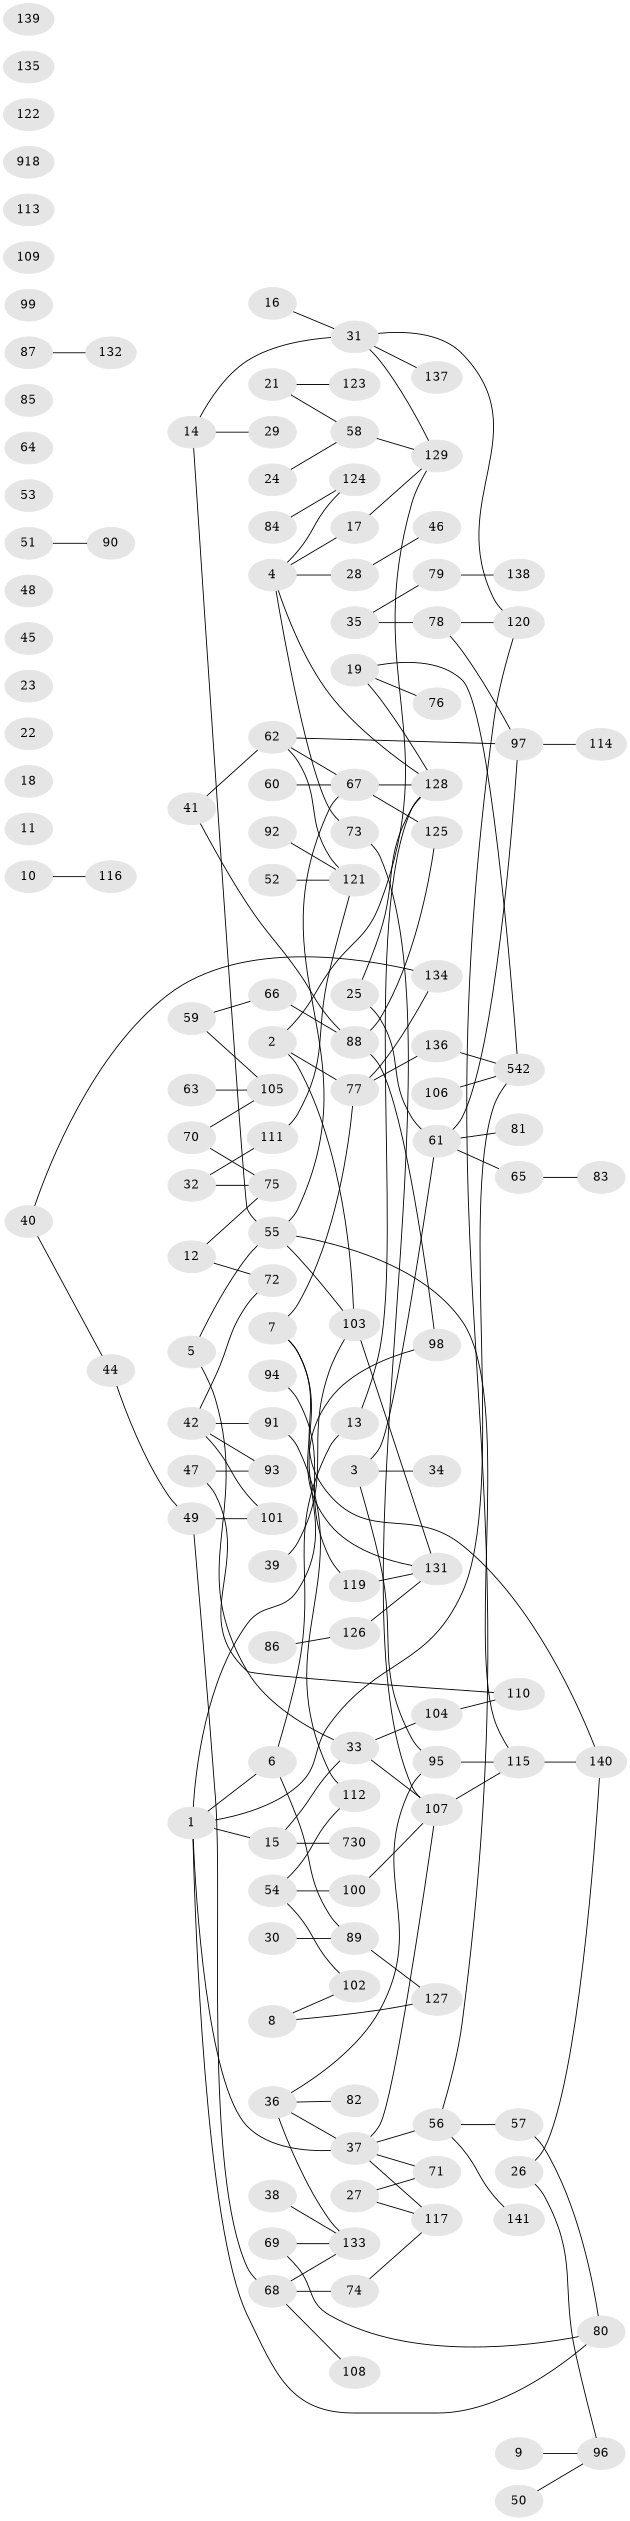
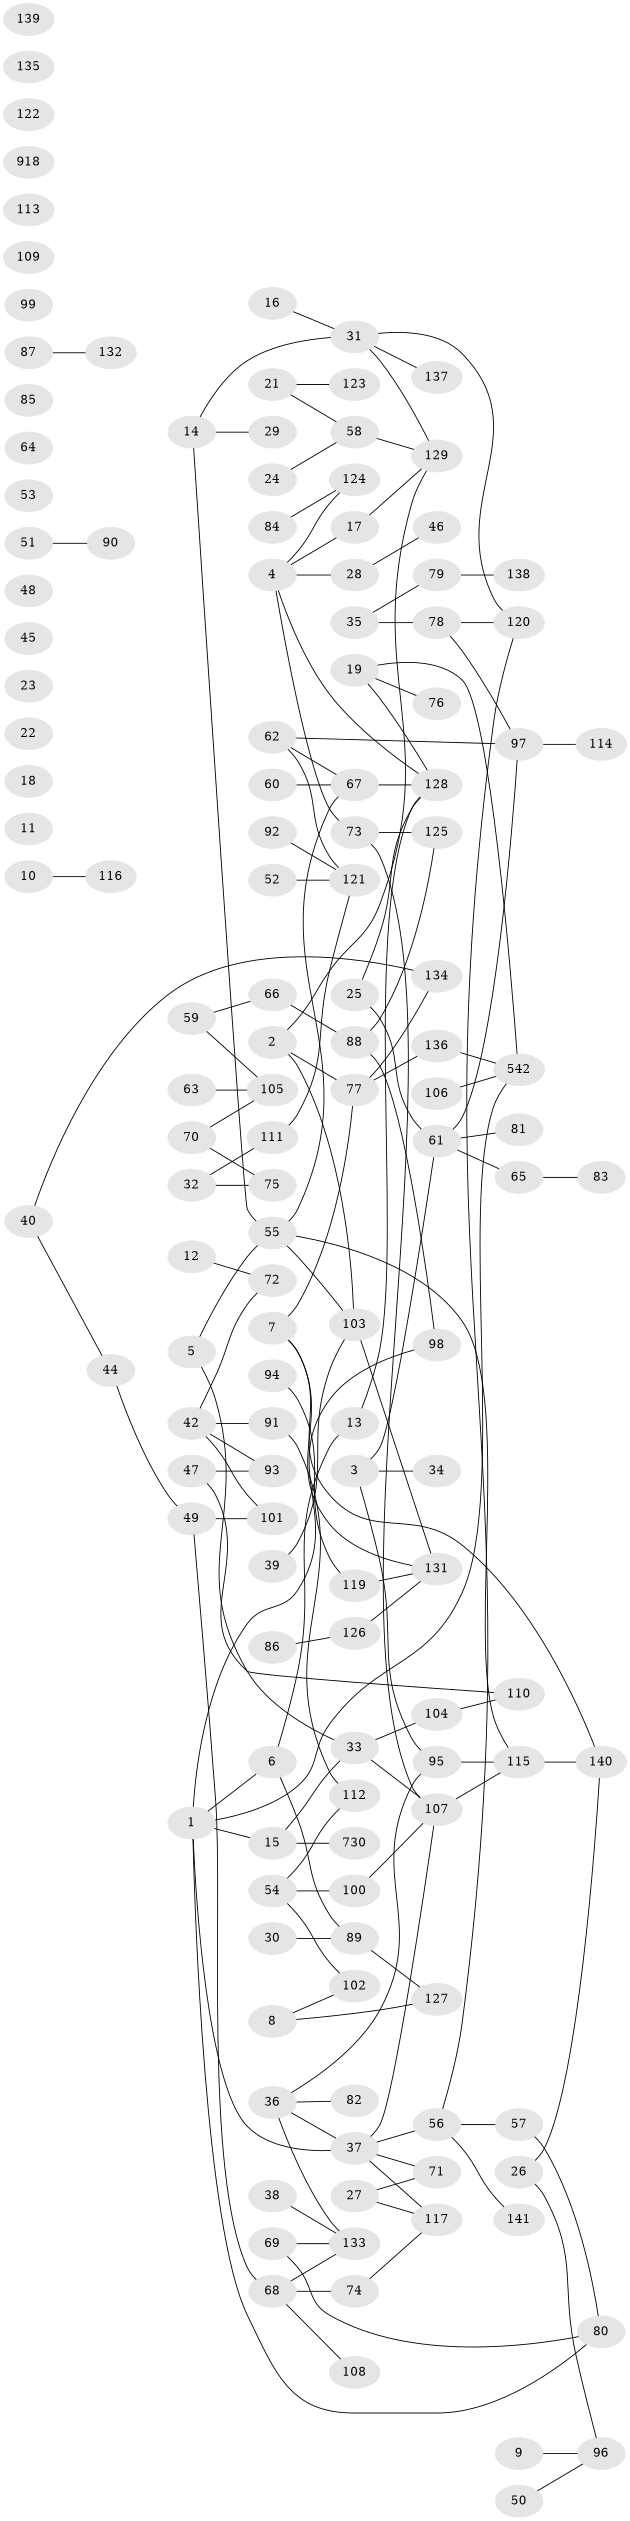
node "41": removed
edge "67" -- "125": now "73" -- "125"
edge "75" -- "12": removed
